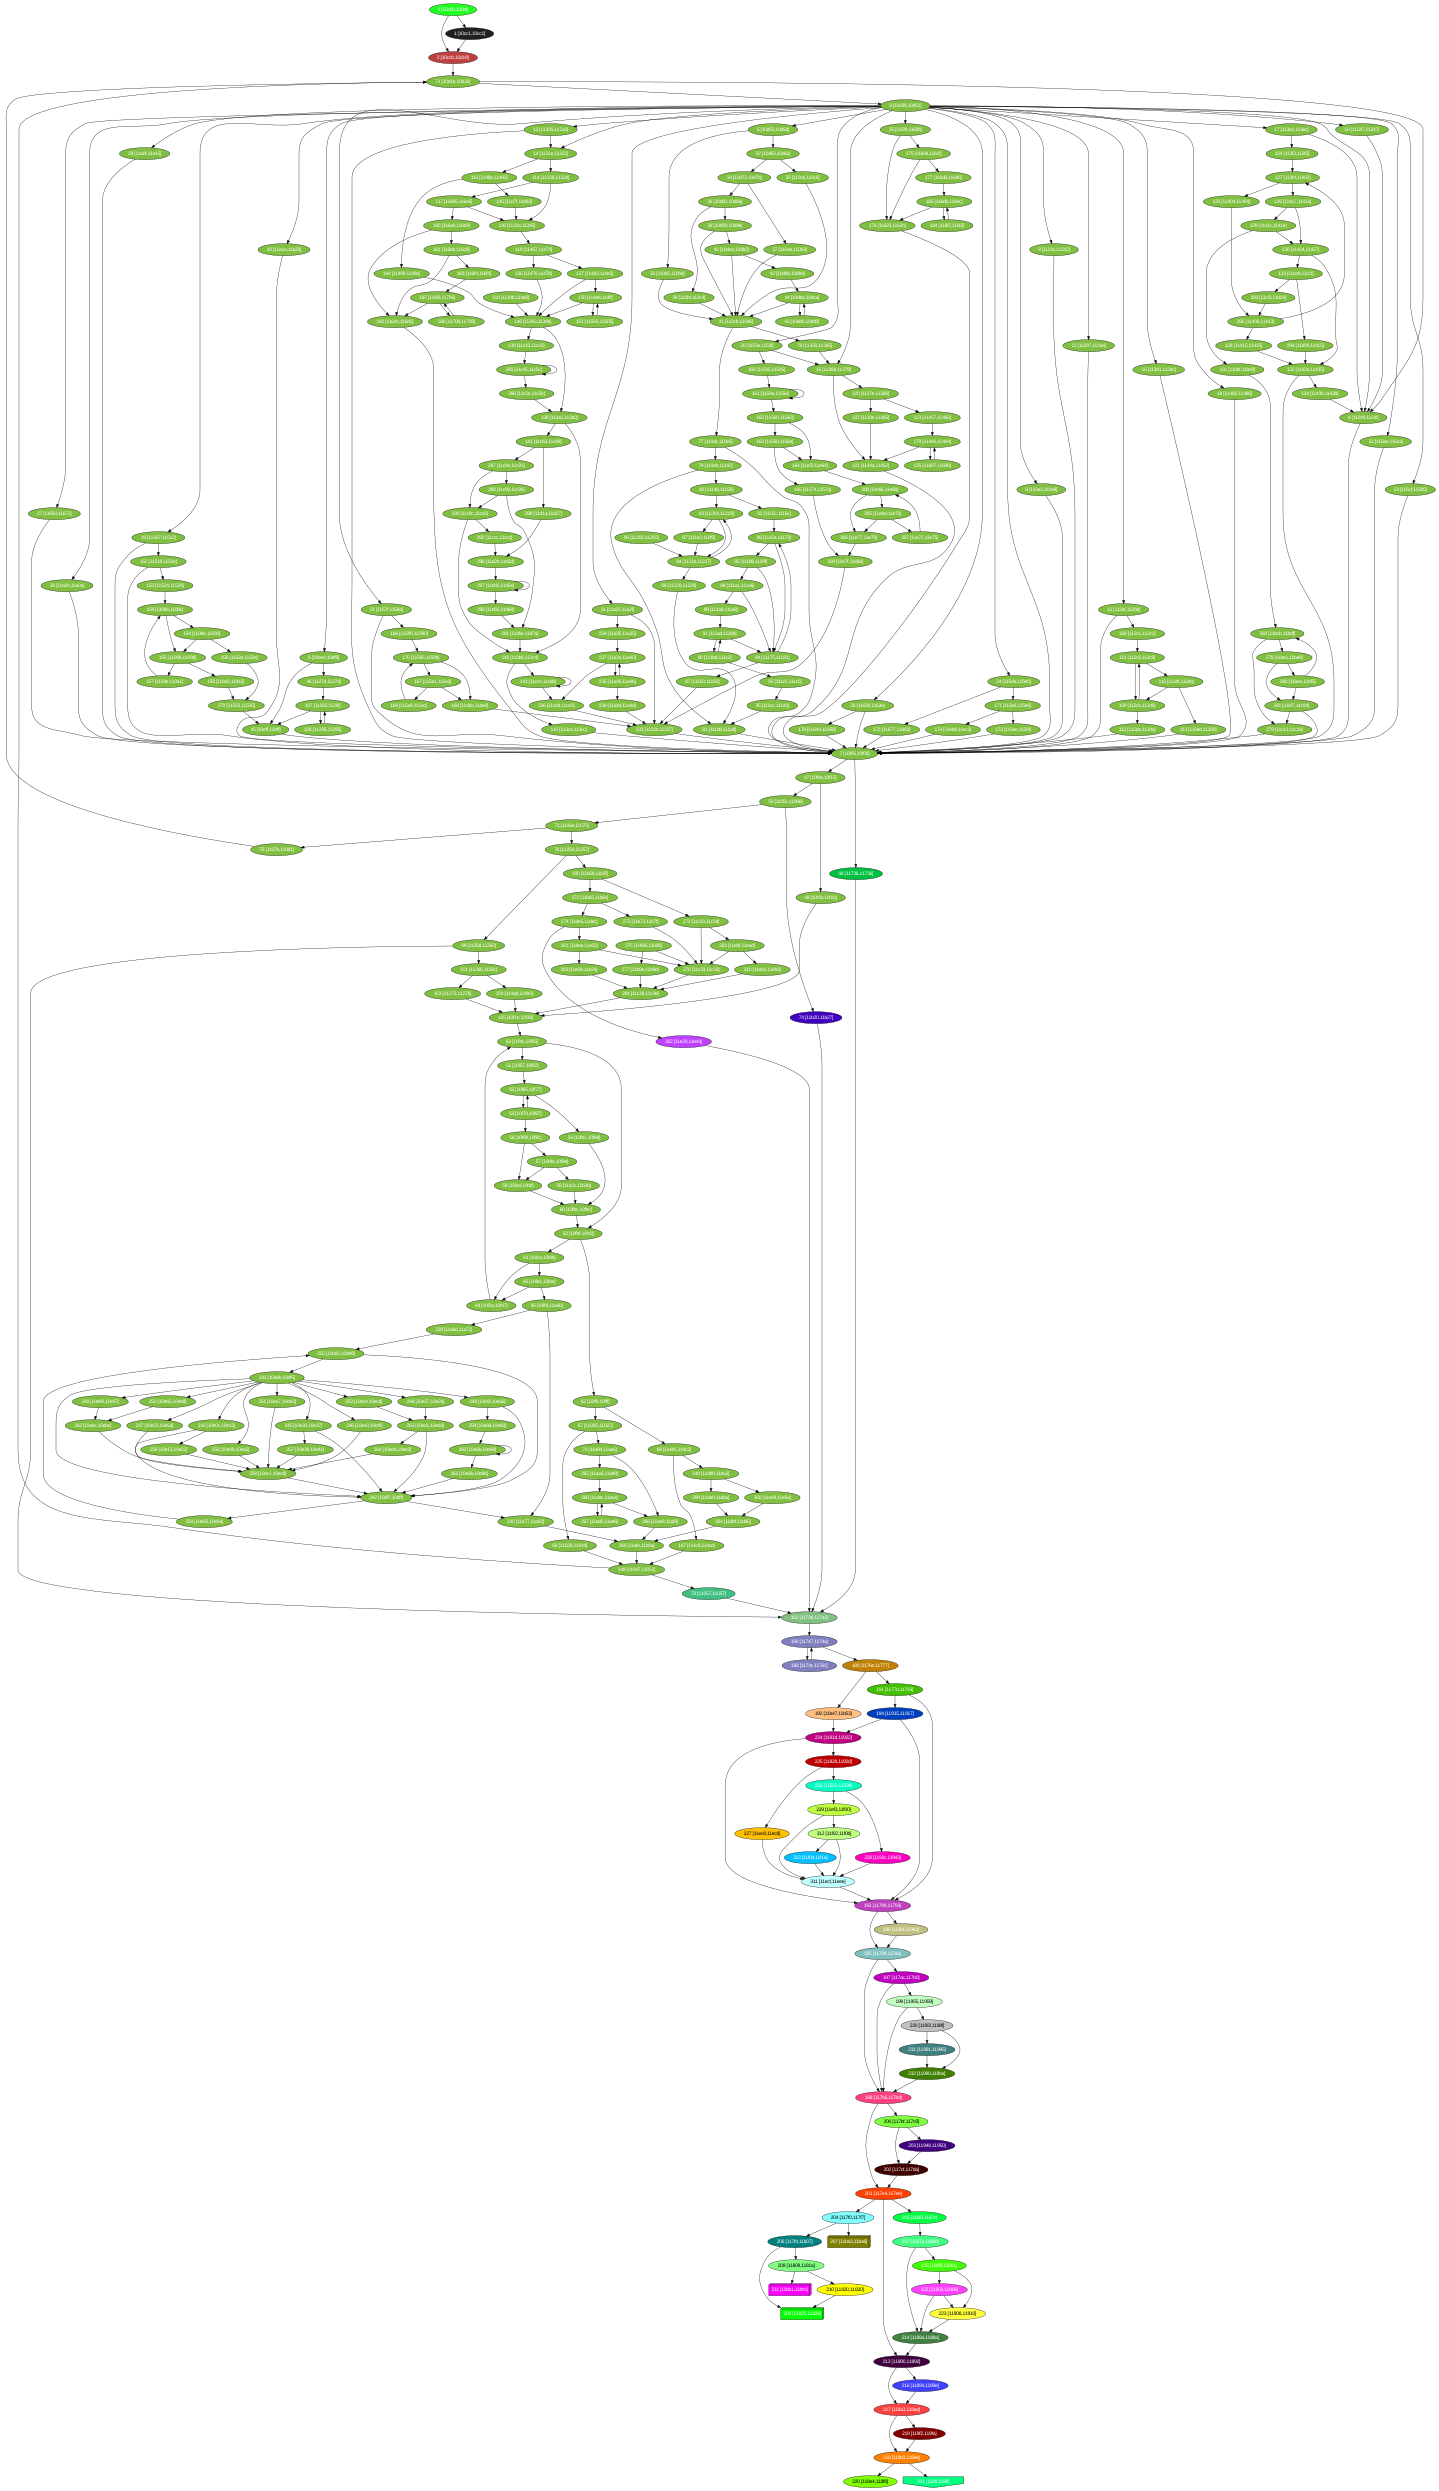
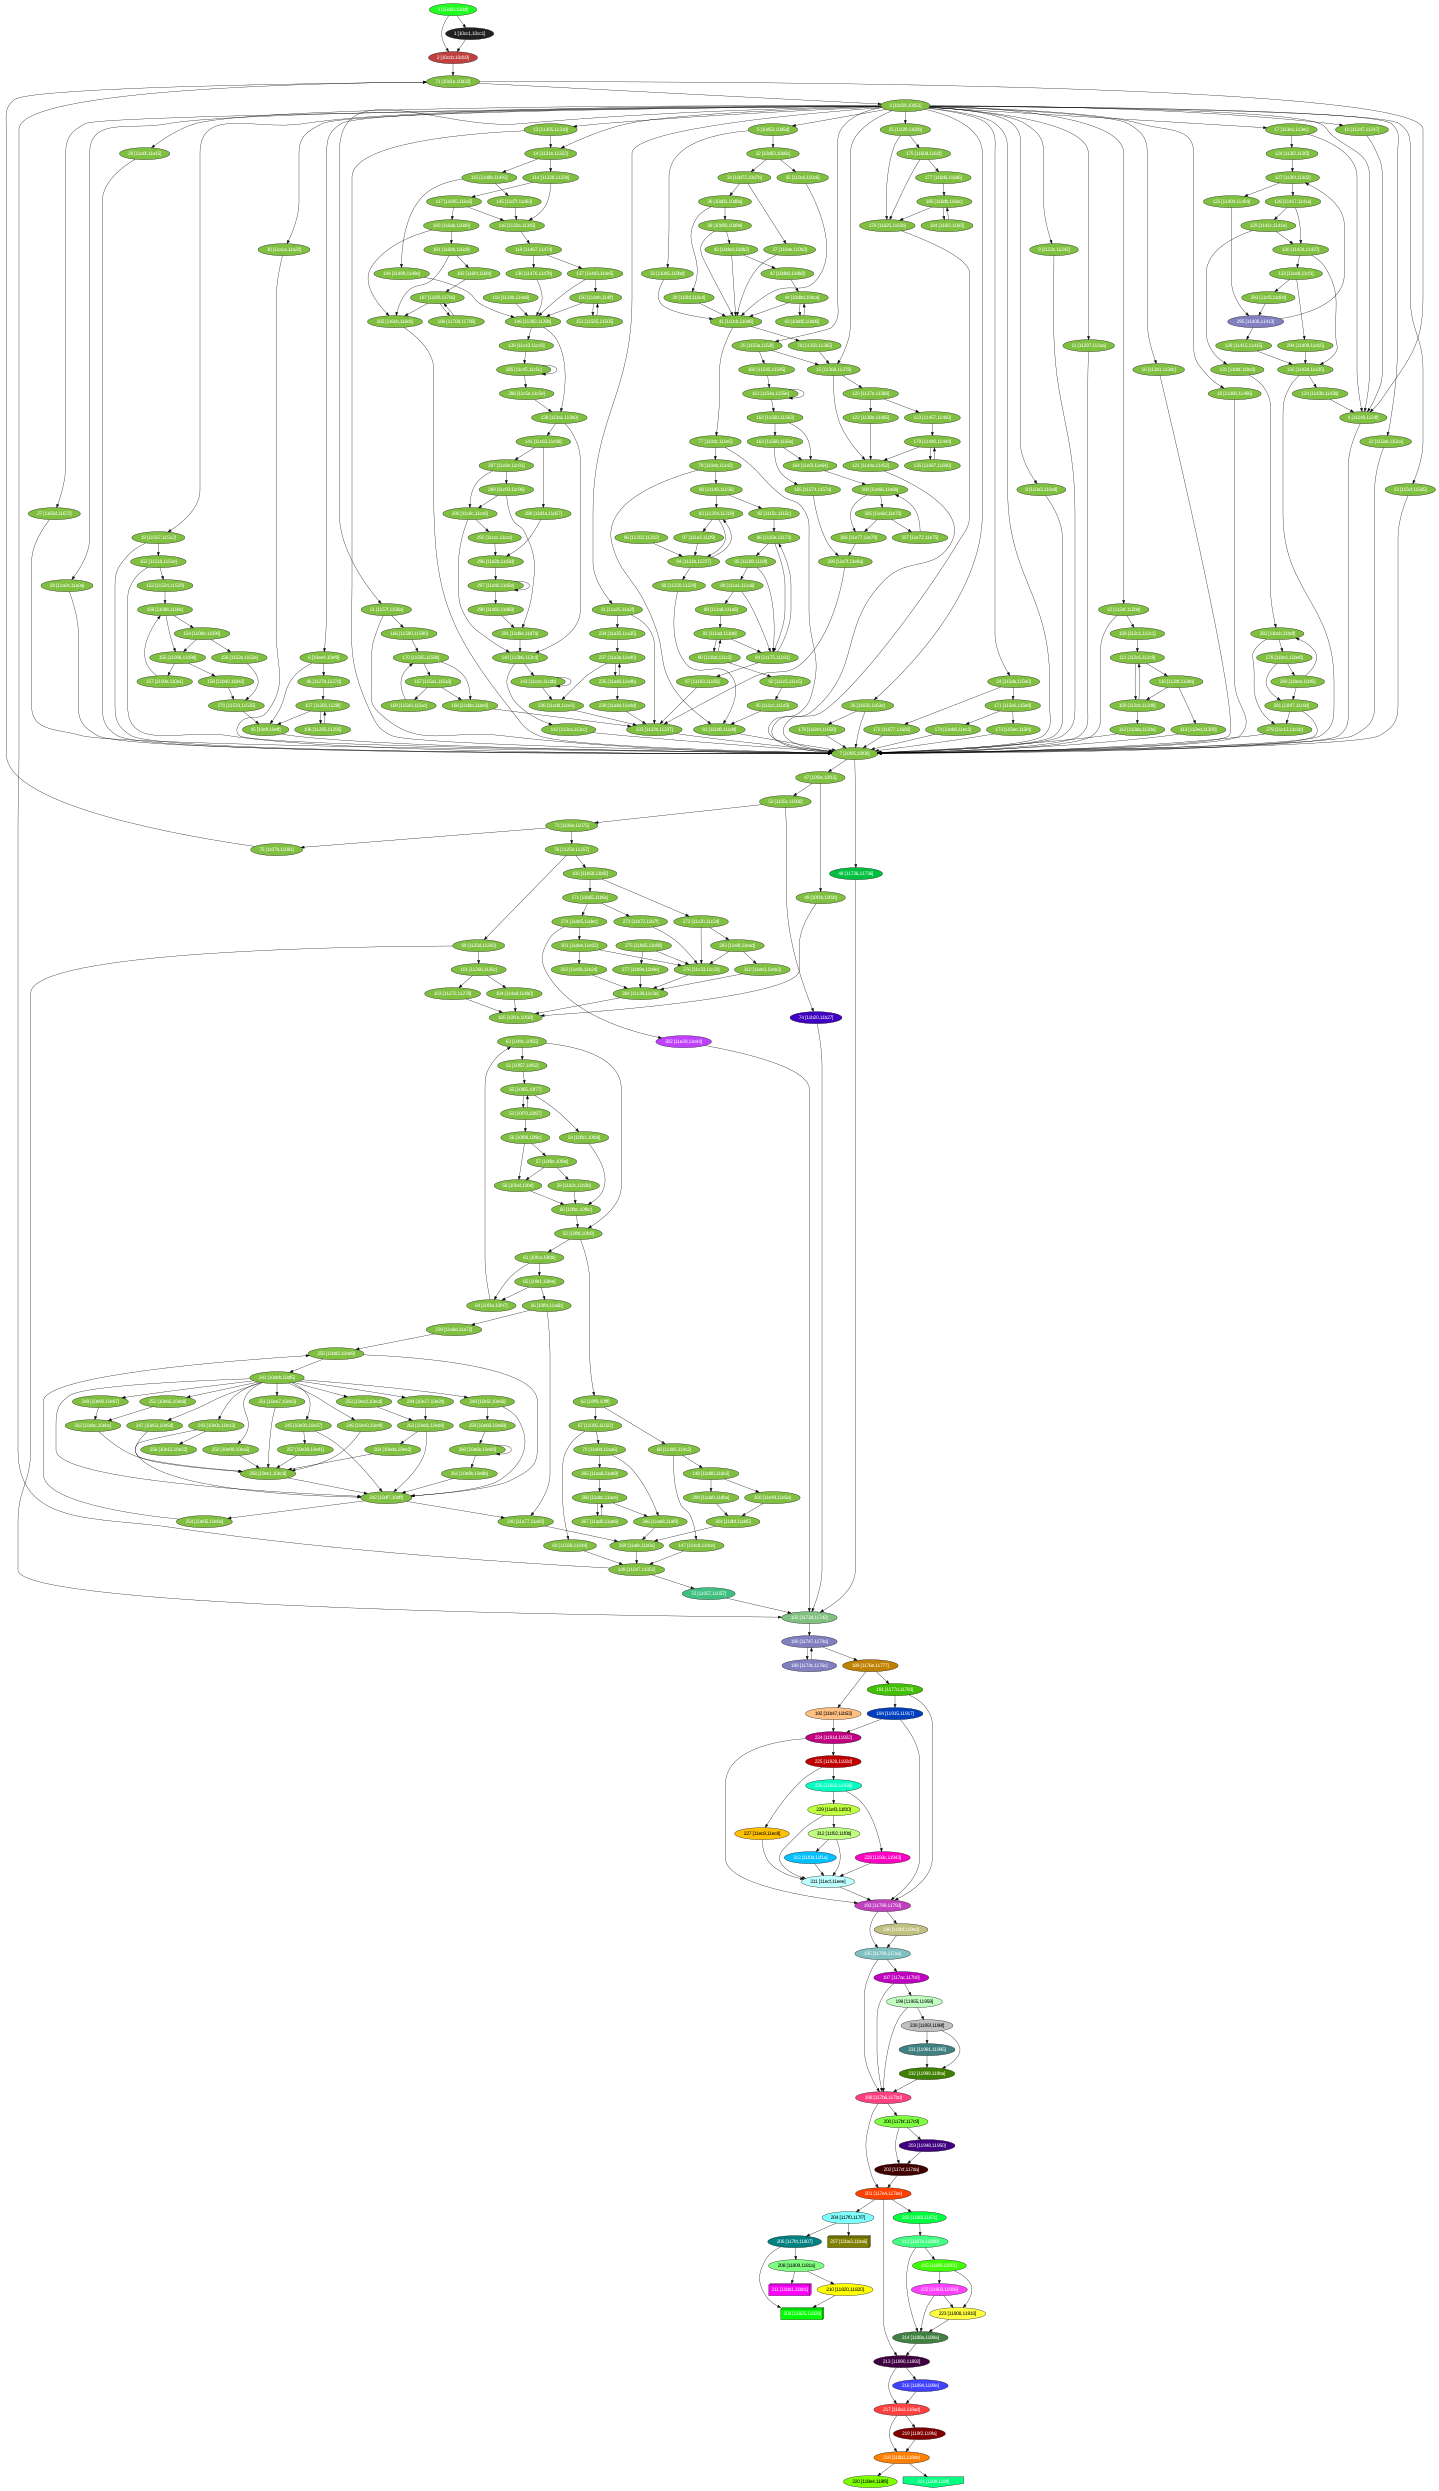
node "295 [11406,11413]": fillcolor #80c040 -> #8080c0
edge "105 [10f1e,10f38]" -> "63 [10f4c,10f55]": removed
edge "256 [10e15,10e22]" -> "258 [10ec1,10ec8]": removed
